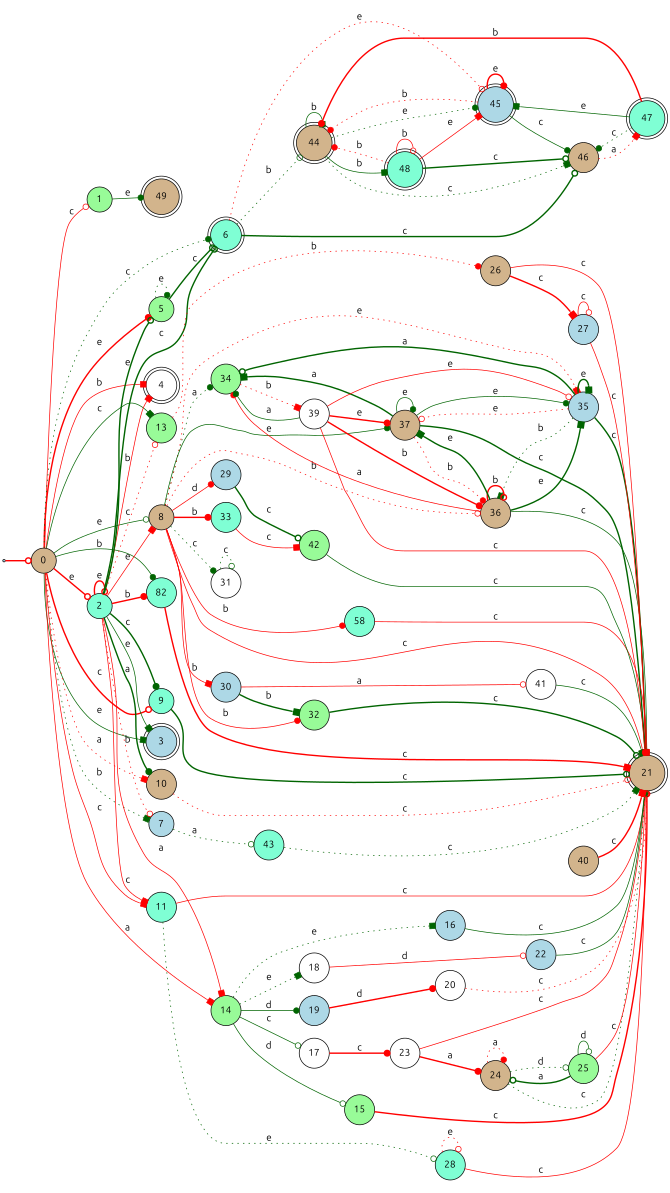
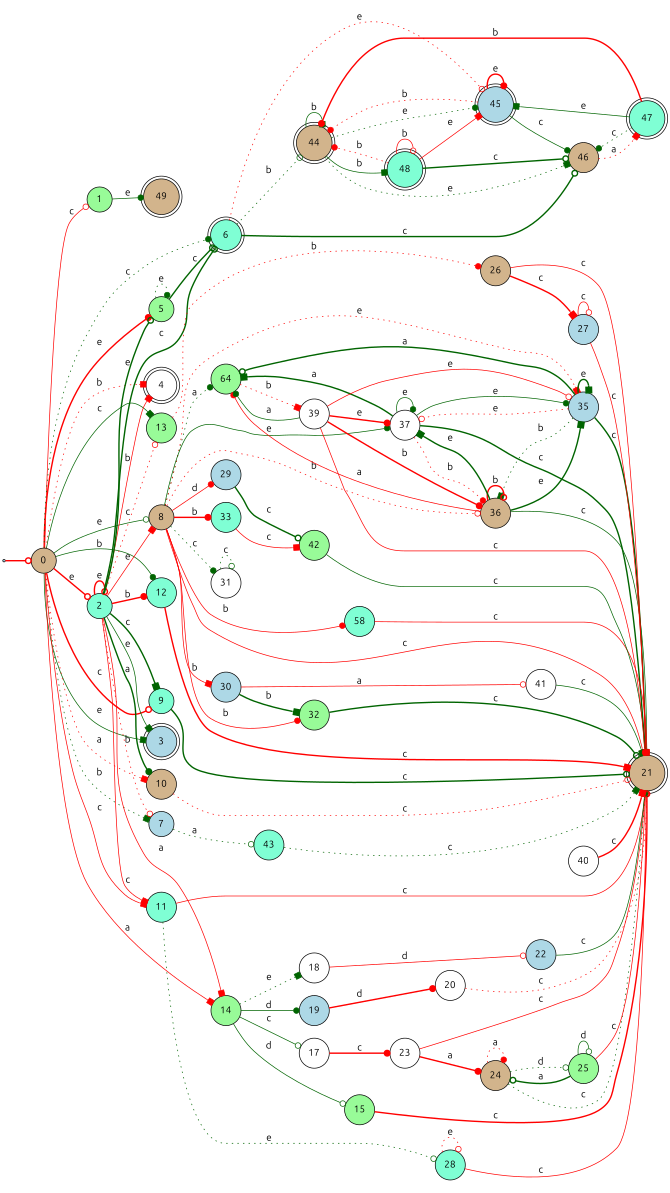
edge "44" -> "46": label "c" -> "e"
node "34": label "34" -> "64"
node "37": fillcolor tan -> white
edge "0" -> "4": style solid -> dotted
node "82": label "82" -> "12"
edge "2" -> "9": arrowhead dot -> box
node "40": fillcolor tan -> white
node "16": removed
